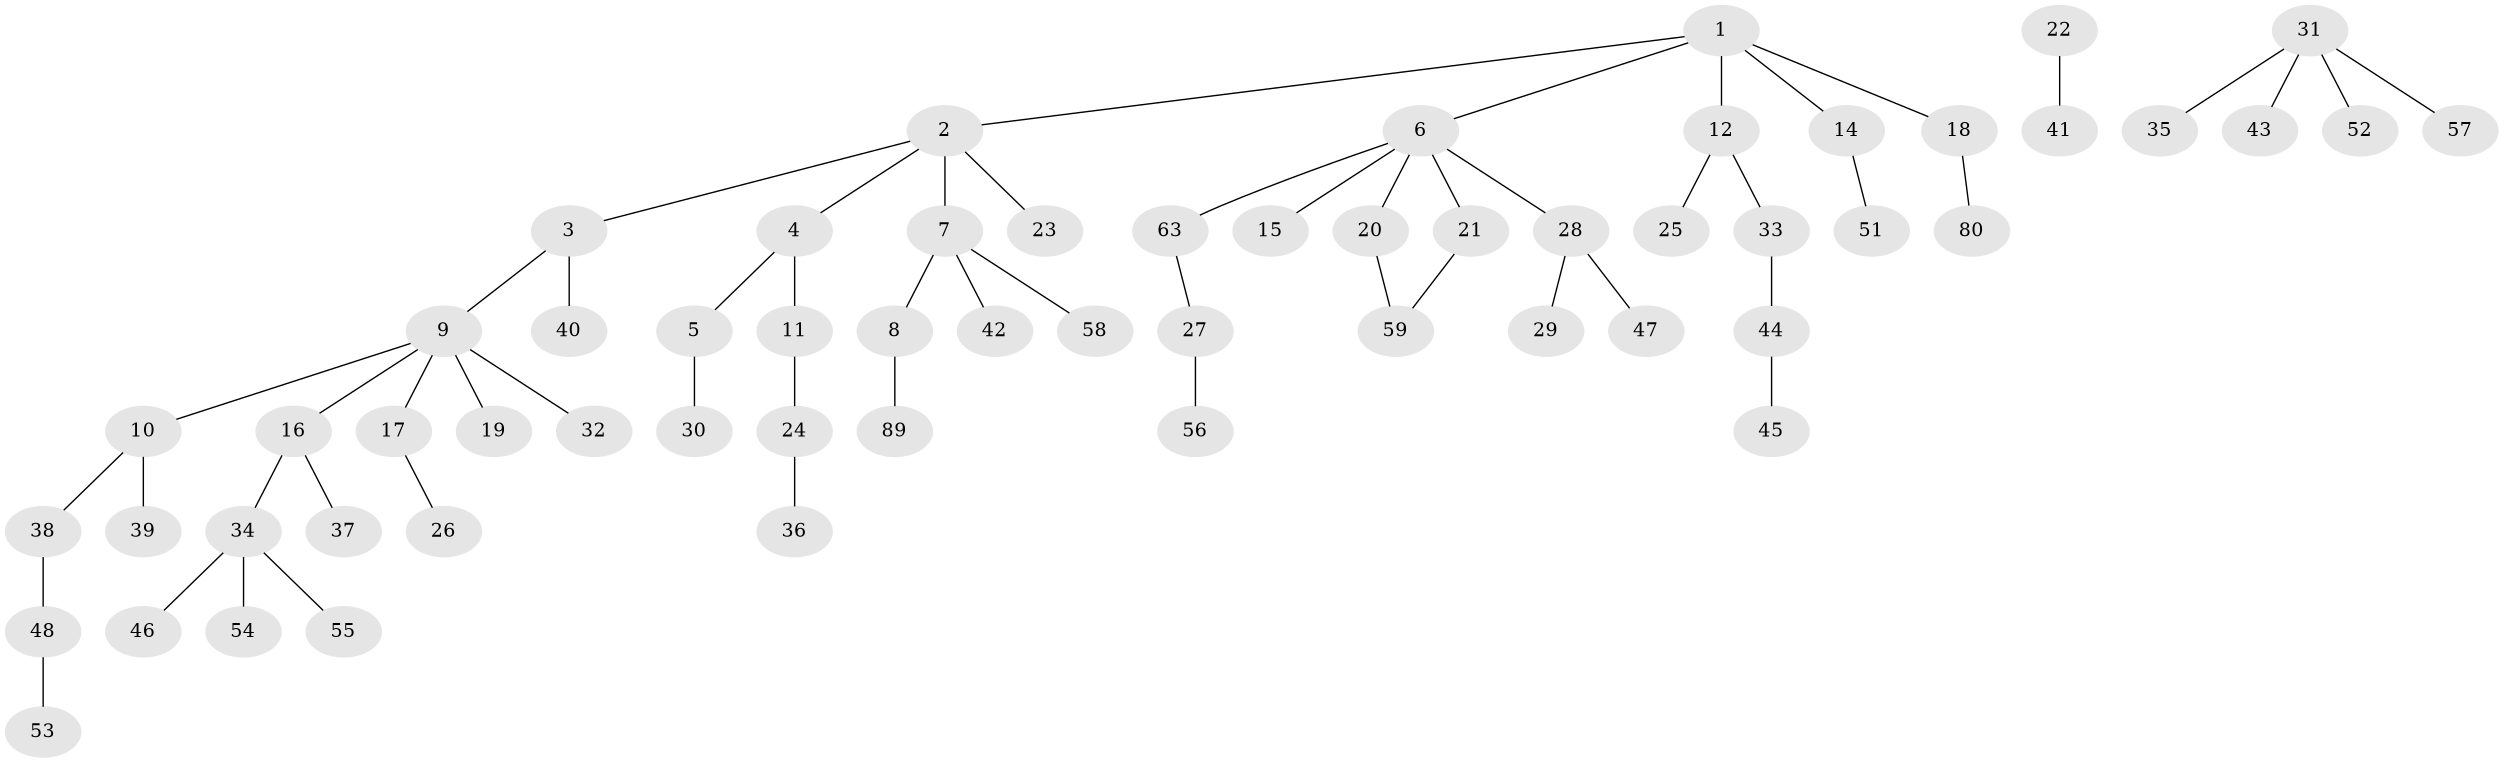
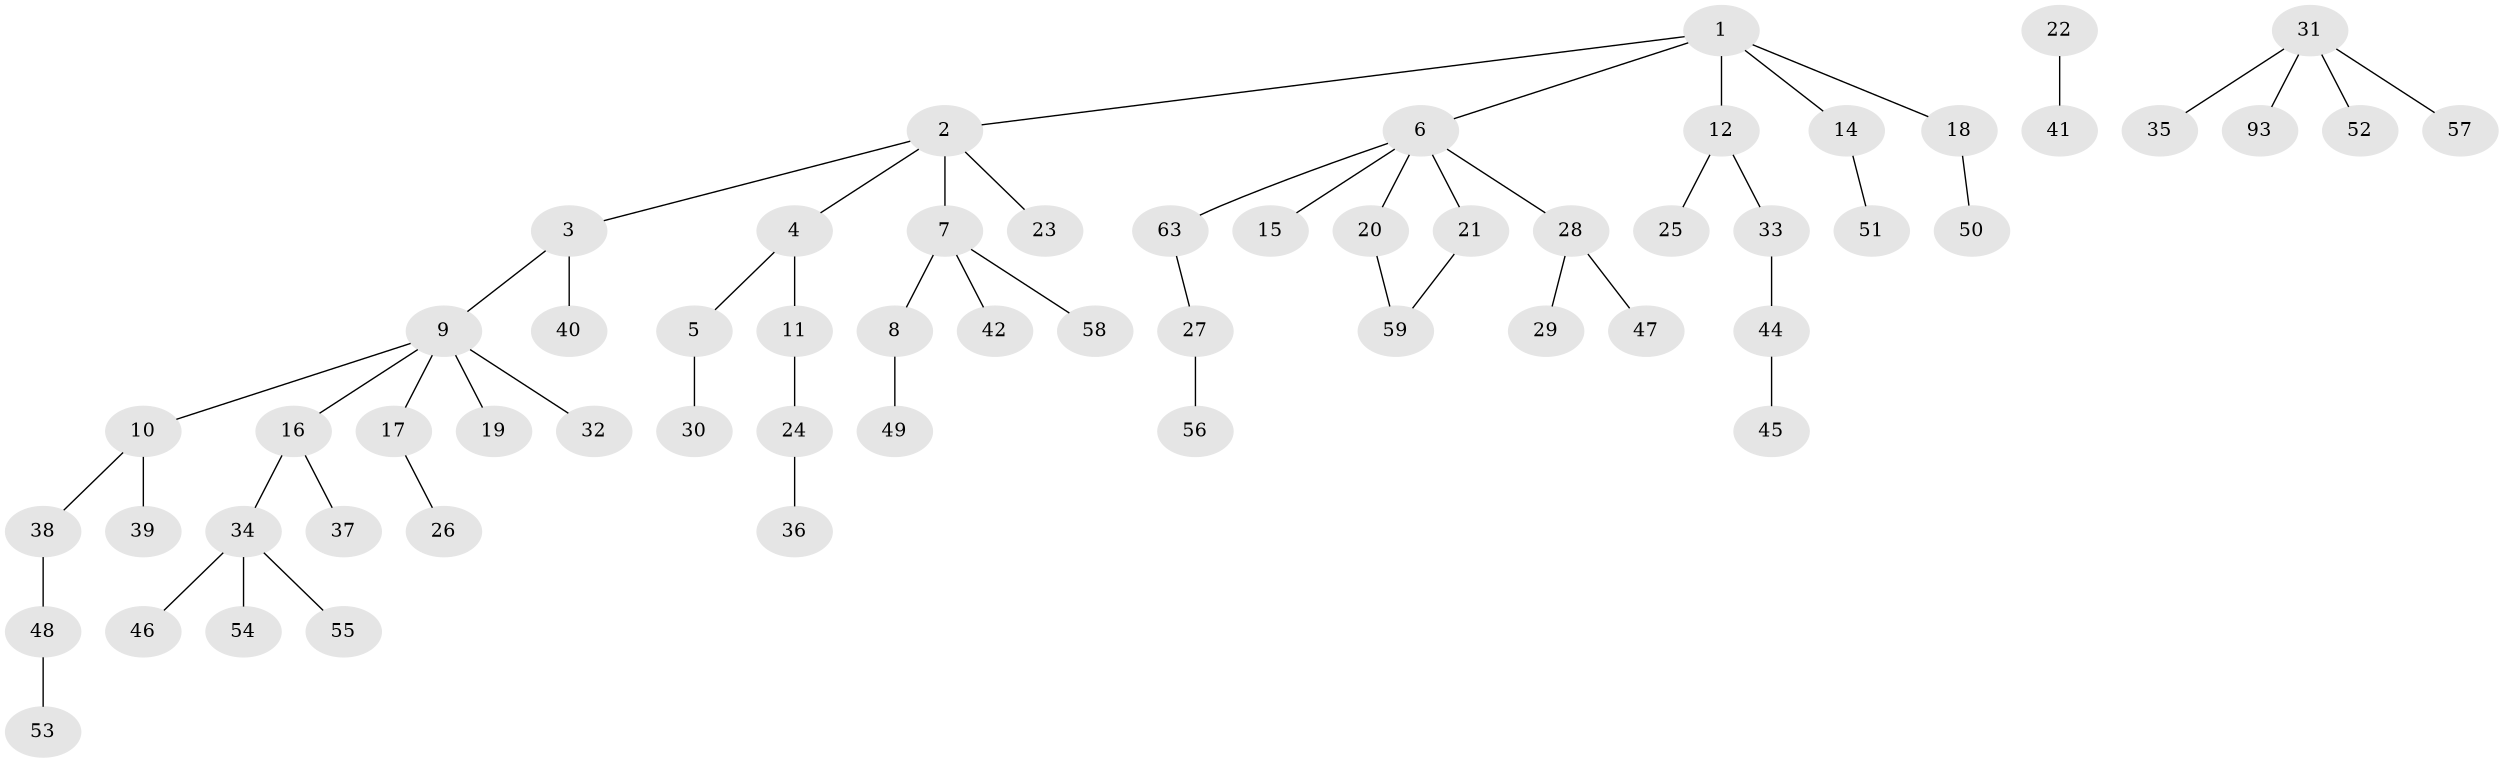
node "43": label "43" -> "93"
node "80": label "80" -> "50"
node "89": label "89" -> "49"
